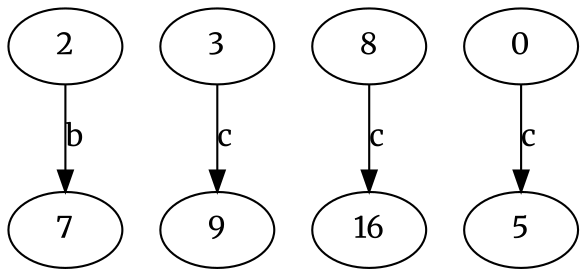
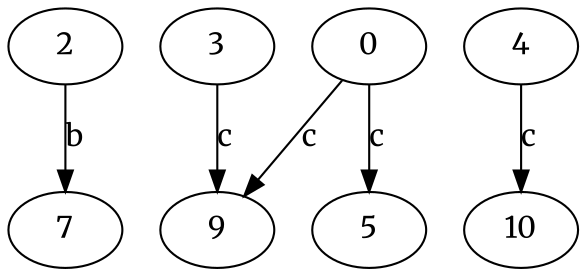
node "8": label "8" -> "4"
edge "0" -> "9": added, label "c"
node "16": label "16" -> "10"
